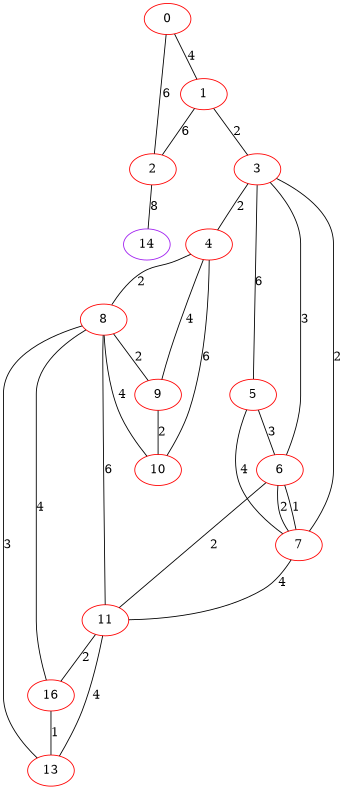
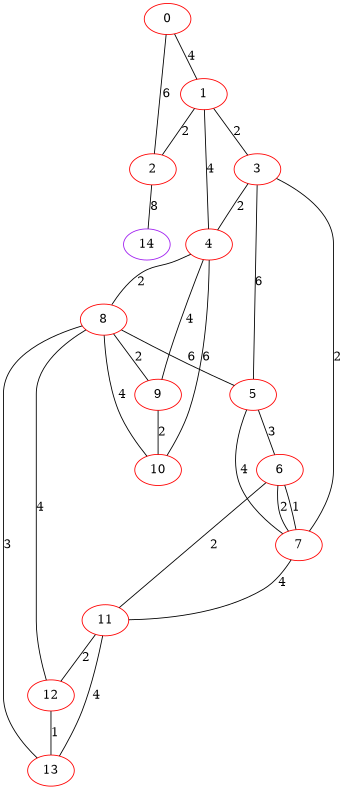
edge "1" -- "2": label "6" -> "2"
edge "1" -- "4": added, label "4"
edge "3" -- "6": removed, label "3"
edge "8" -- "11": now "8" -- "5"
node "16": label "16" -> "12"
